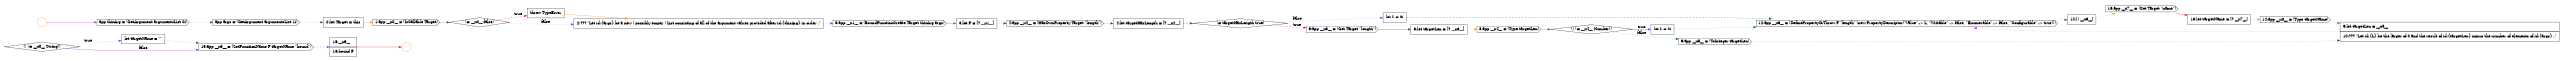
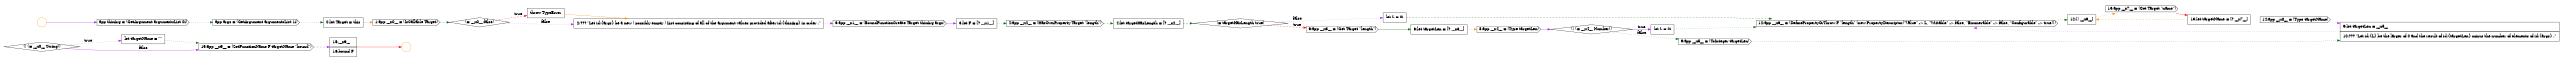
edge "13:let targetName = [? __x7__]" -> "14:app __x8__ = (Type targetName)": now "13:let targetName = [? __x7__]" -> "12:[! __x6__]"
